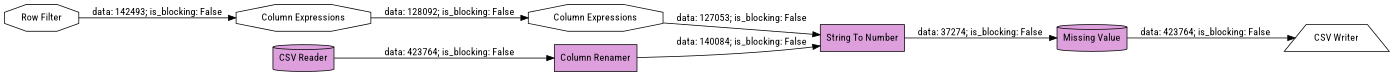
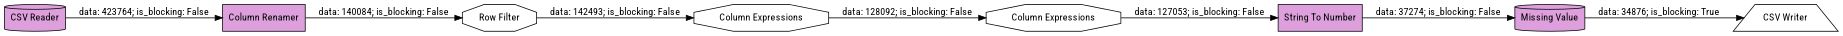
edge "Missing Value" -> "CSV Writer": label "data: 423764; is_blocking: False" -> "data: 34876; is_blocking: True"
edge "Column Renamer" -> "String To Number": now "Column Renamer" -> "Row Filter"
